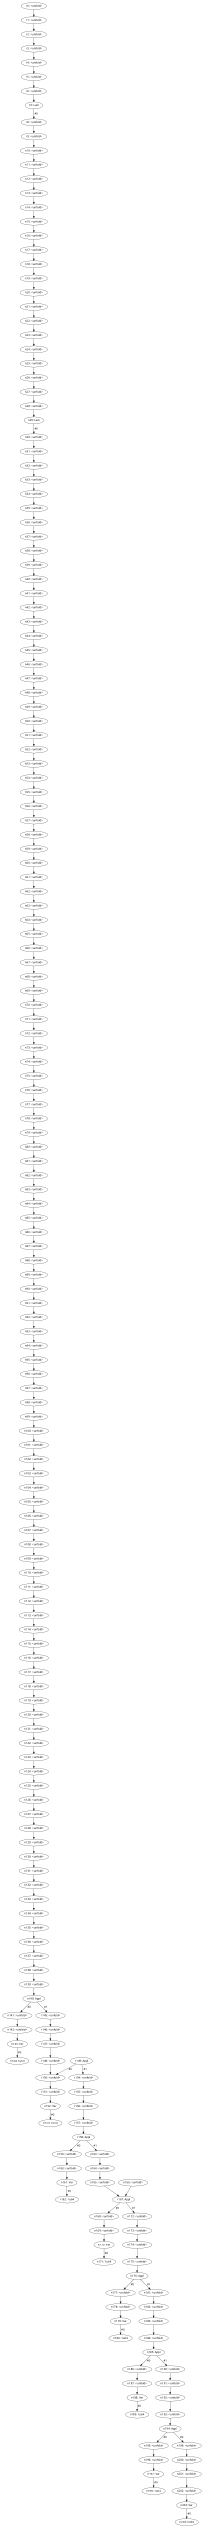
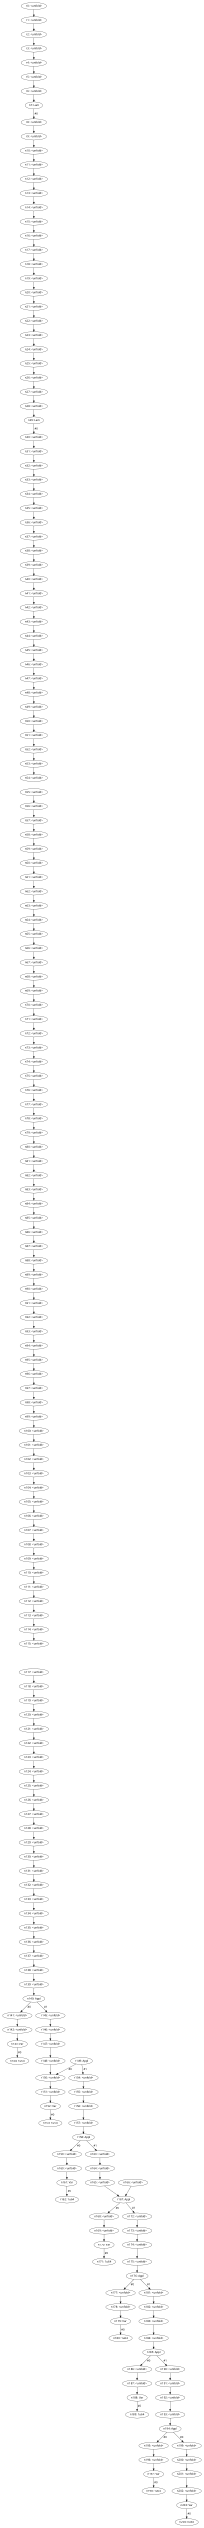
edge "n54: <unfold>" -> "n55: <unfold>": removed
node "n116: <unfold>": removed
